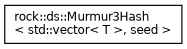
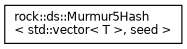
node "rock::ds::Murmur3Hash < std::vector< T >, seed >": label "rock::ds::Murmur3Hash < std::vector< T >, seed >" -> "rock::ds::Murmur5Hash < std::vector< T >, seed >"
